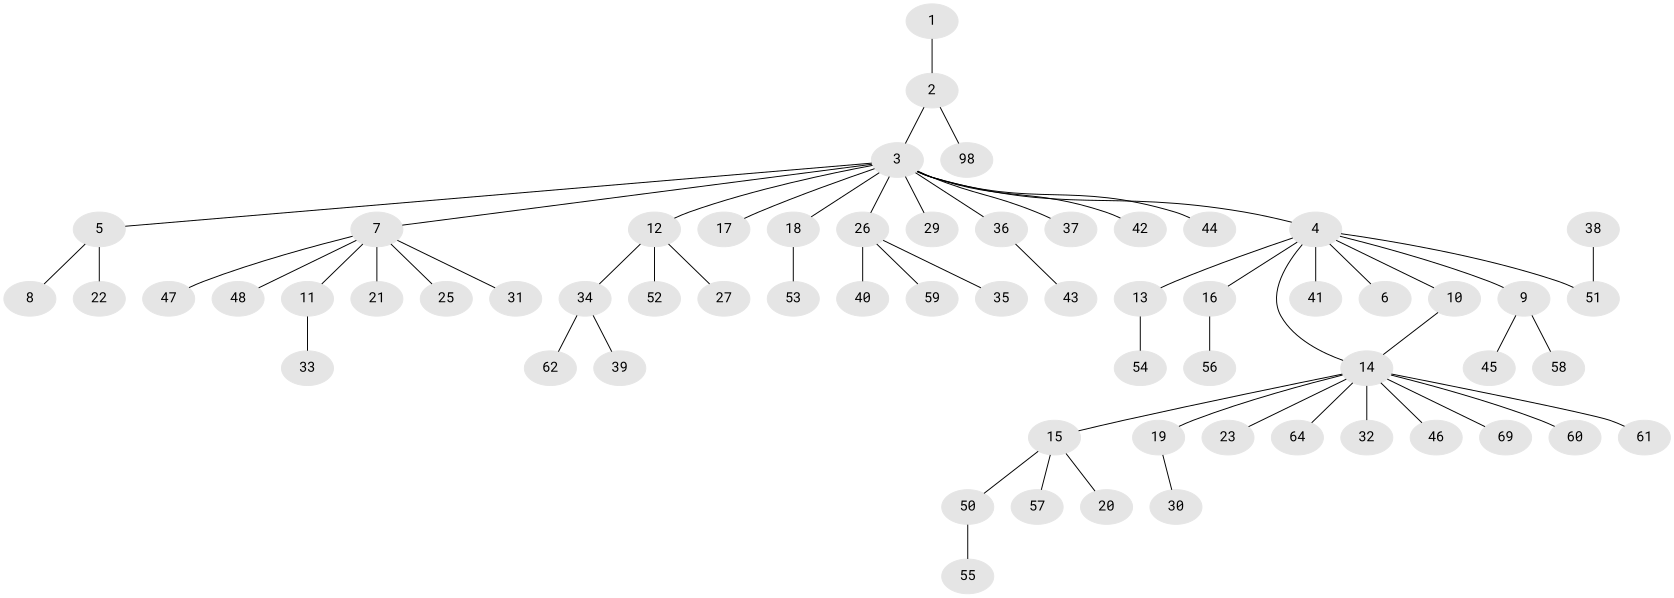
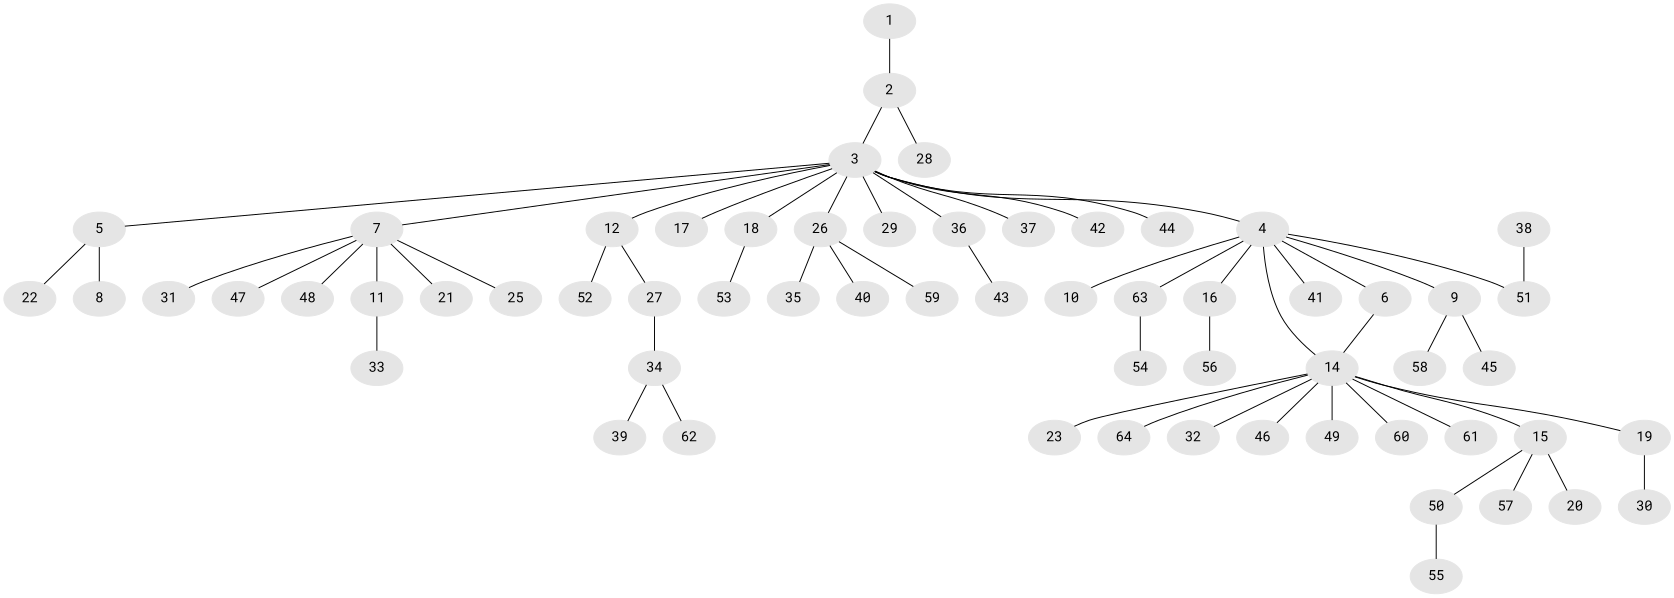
node "98": label "98" -> "28"
edge "12" -- "34": now "27" -- "34"
node "13": label "13" -> "63"
edge "10" -- "14": now "6" -- "14"
node "69": label "69" -> "49"
